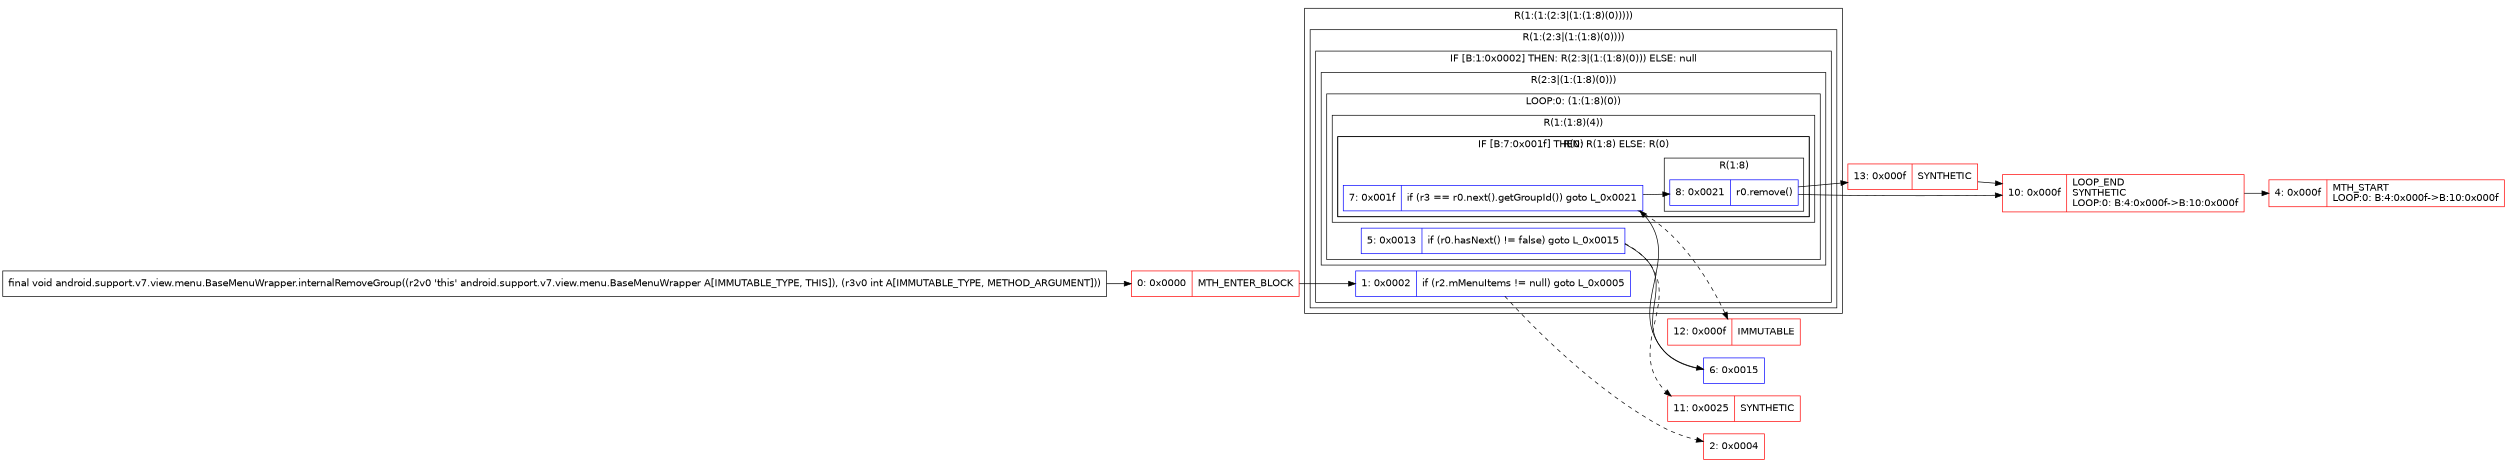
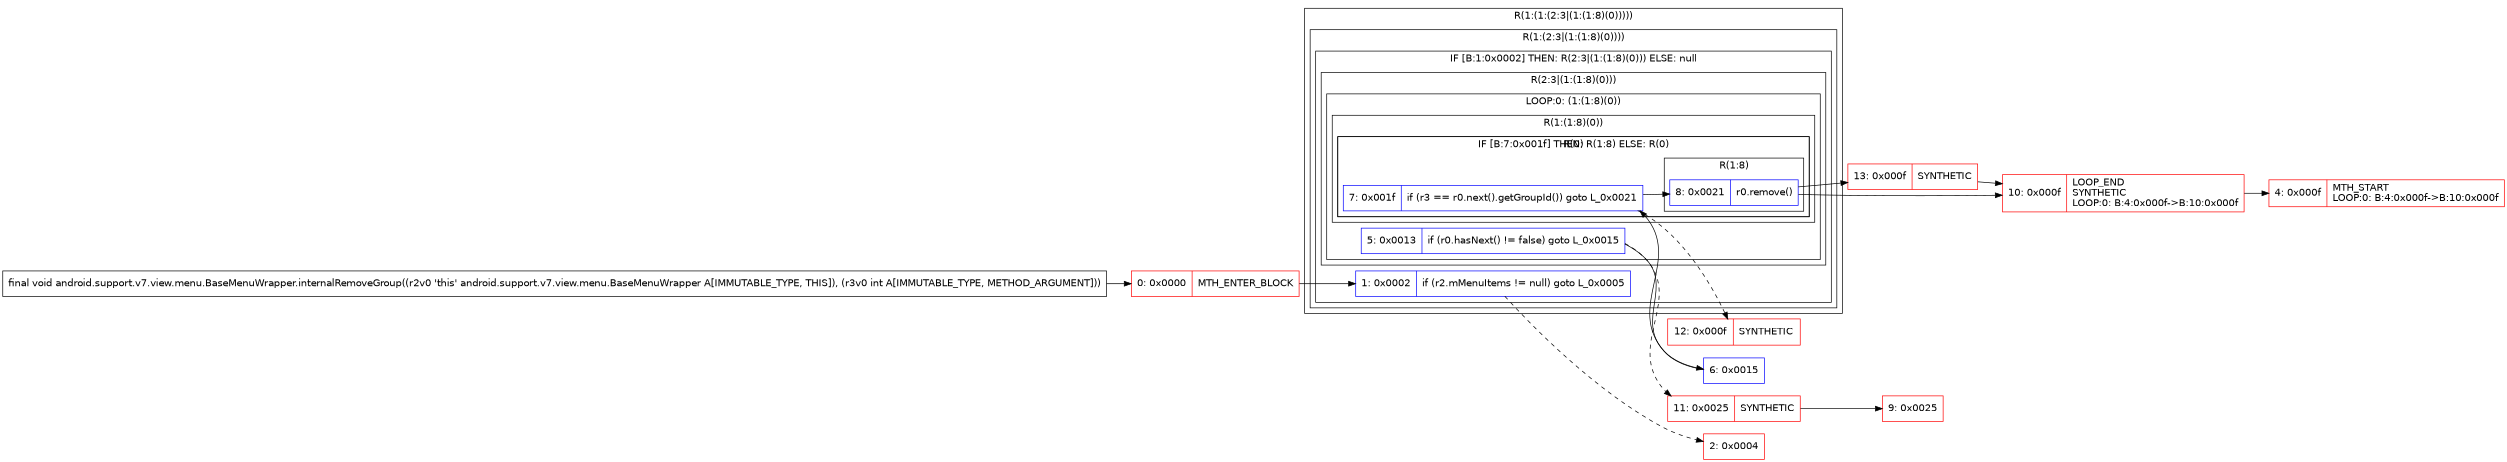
cluster "R(1:(1:8)(4))": label "R(1:(1:8)(4))" -> "R(1:(1:8)(0))"
node "12: 0x000f": text "IMMUTABLE" -> "SYNTHETIC"
node "9: 0x0025": added
